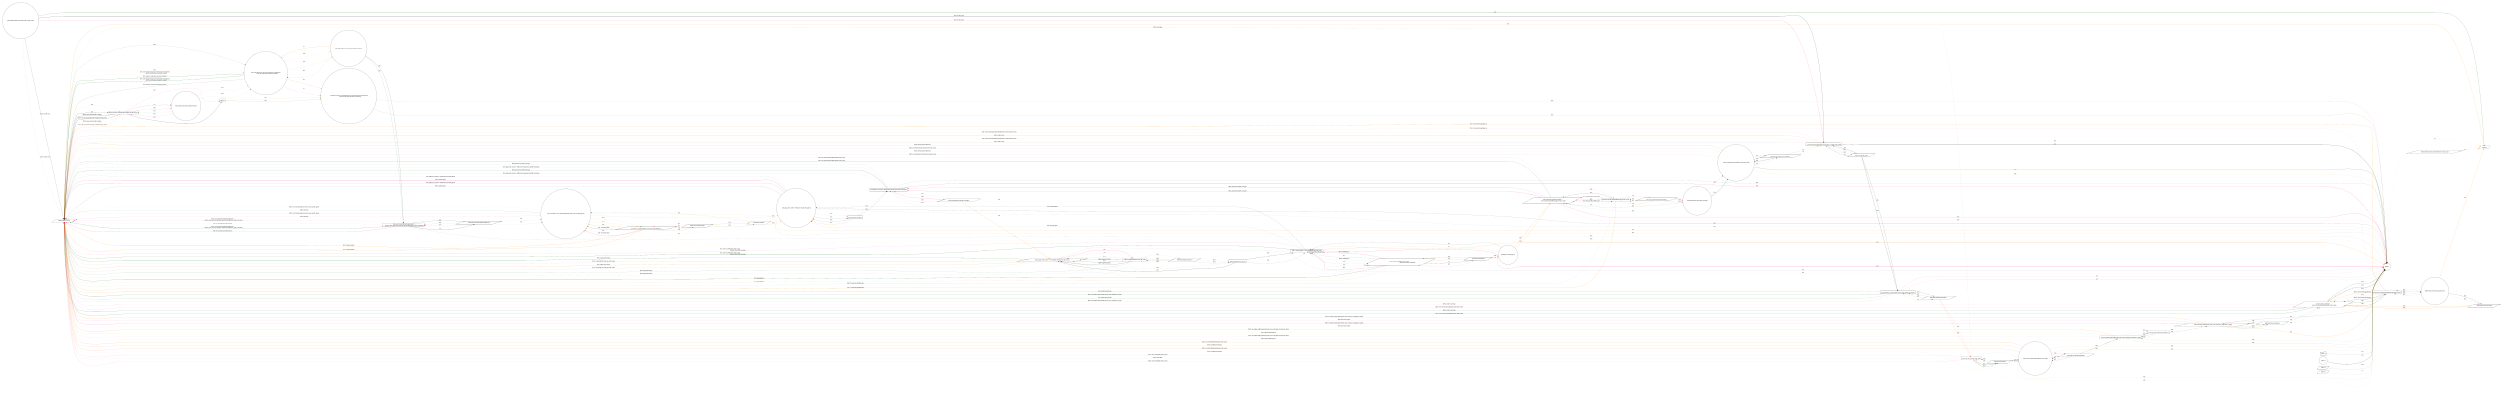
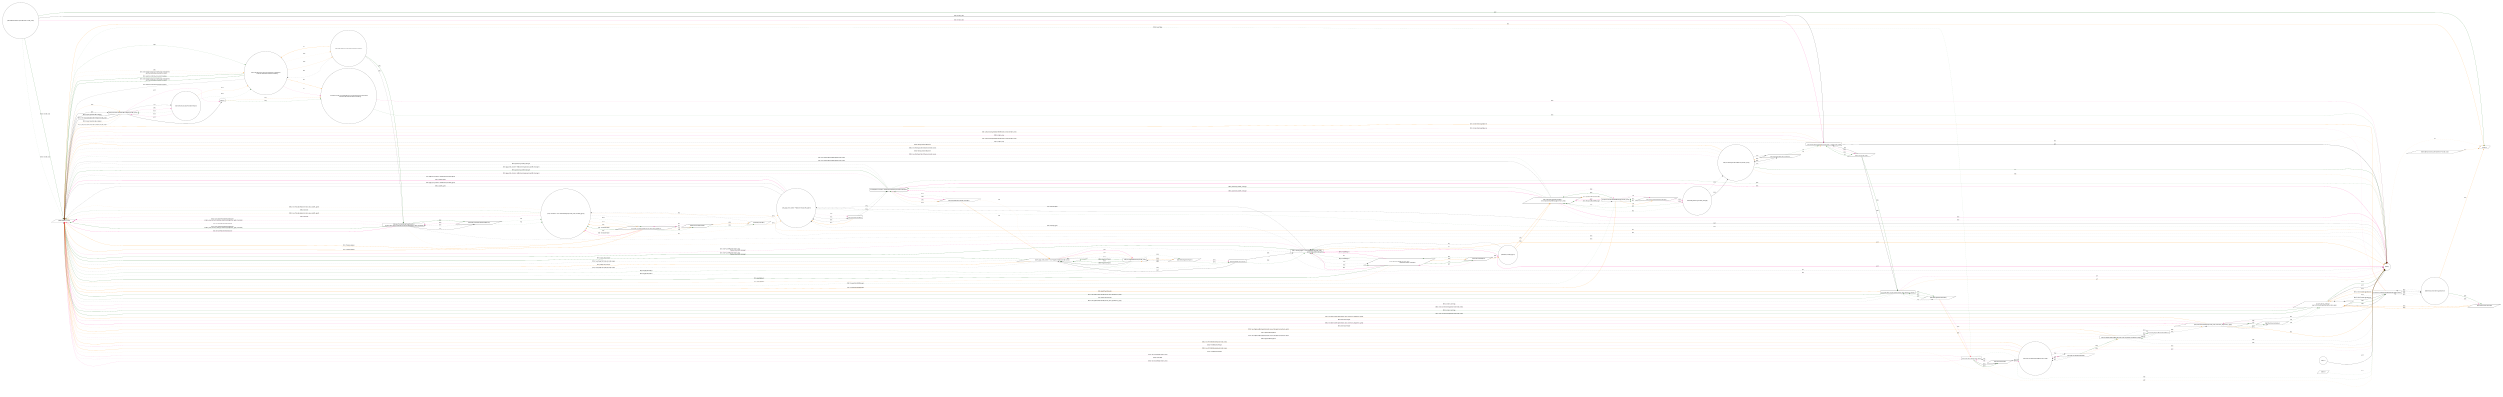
node "1000103": removed
node "1000132": removed
